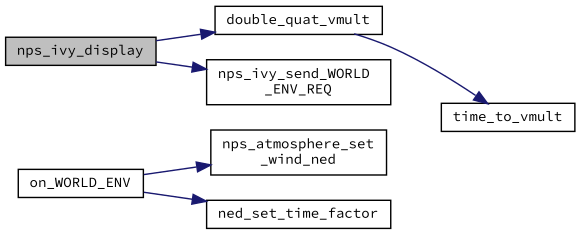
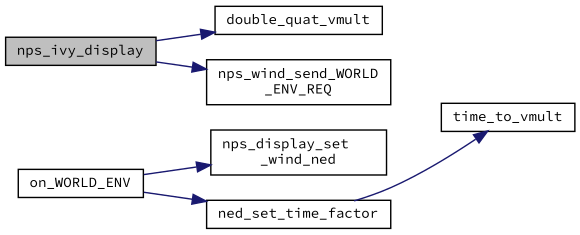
edge "double_quat_vmult" -> "time_to_vmult": now "ned_set_time_factor" -> "time_to_vmult"
node "nps_ivy_send_WORLD _ENV_REQ": label "nps_ivy_send_WORLD _ENV_REQ" -> "nps_wind_send_WORLD _ENV_REQ"
node "nps_atmosphere_set _wind_ned": label "nps_atmosphere_set _wind_ned" -> "nps_display_set _wind_ned"
